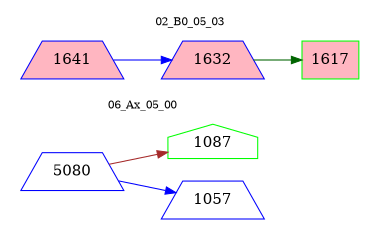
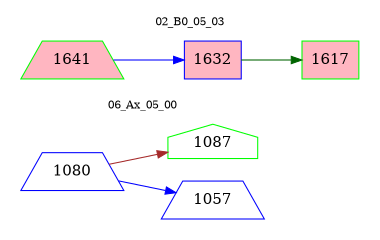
node "1641": color blue -> green
node "1632": shape trapezium -> box
node "5080": label "5080" -> "1080"
